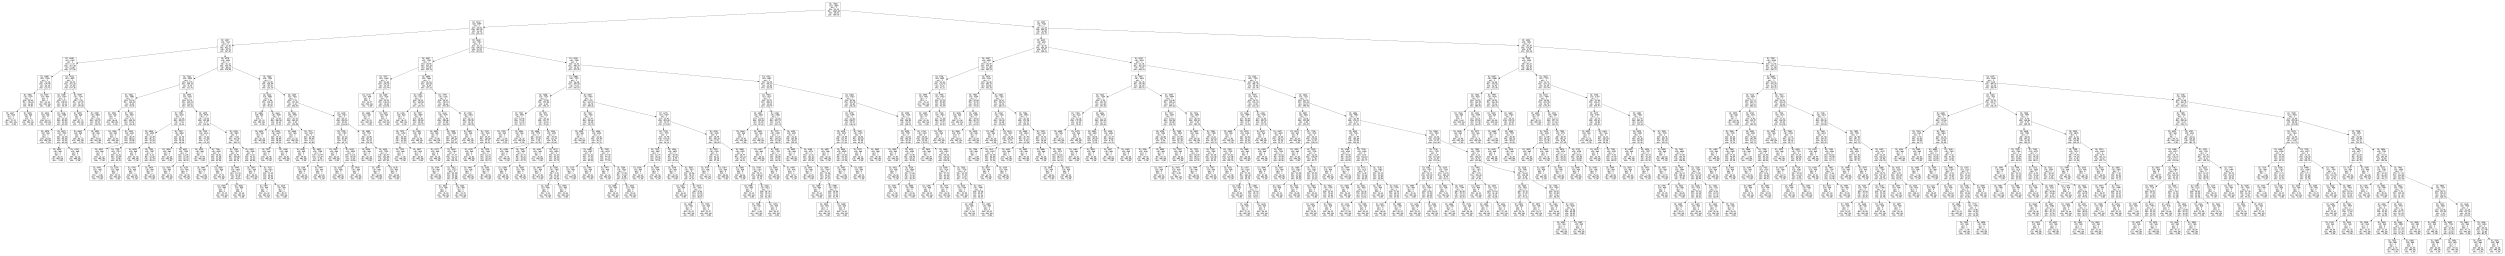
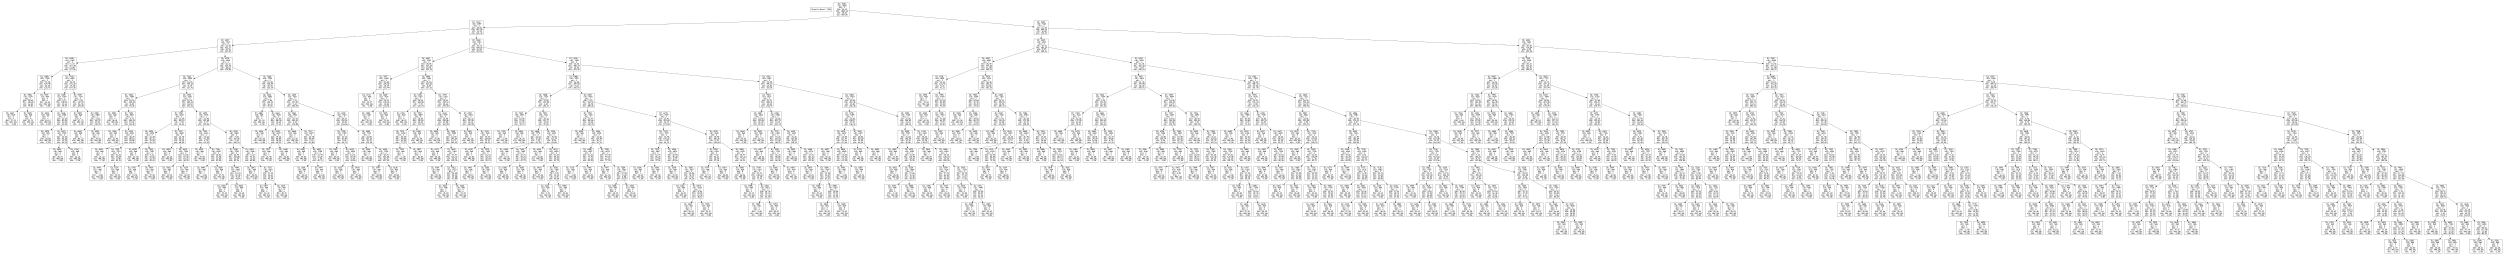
node "Objects found: 1936": added
